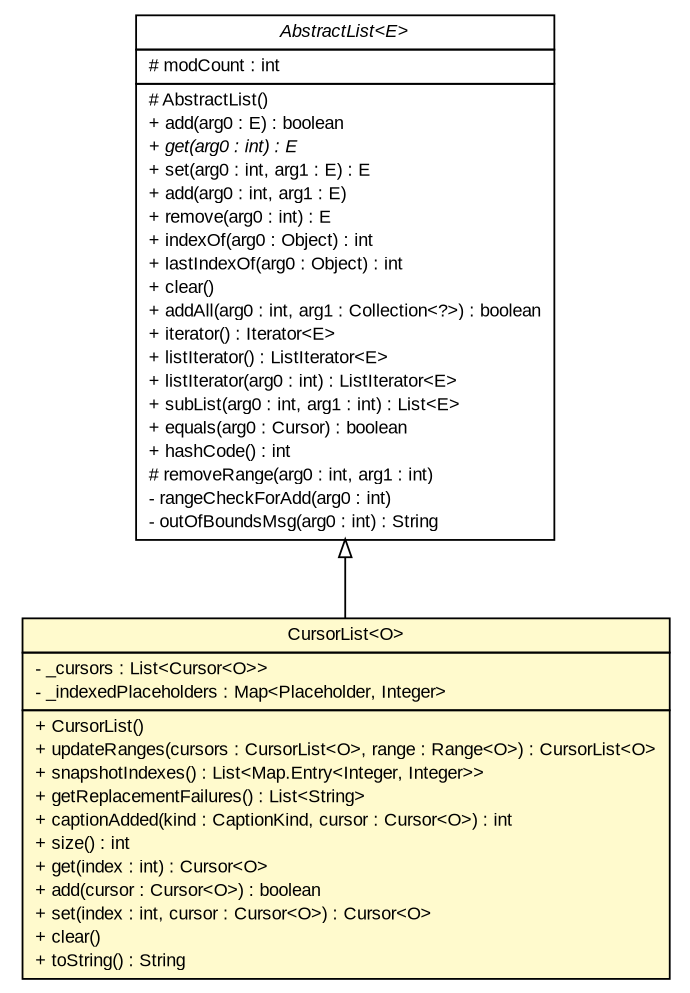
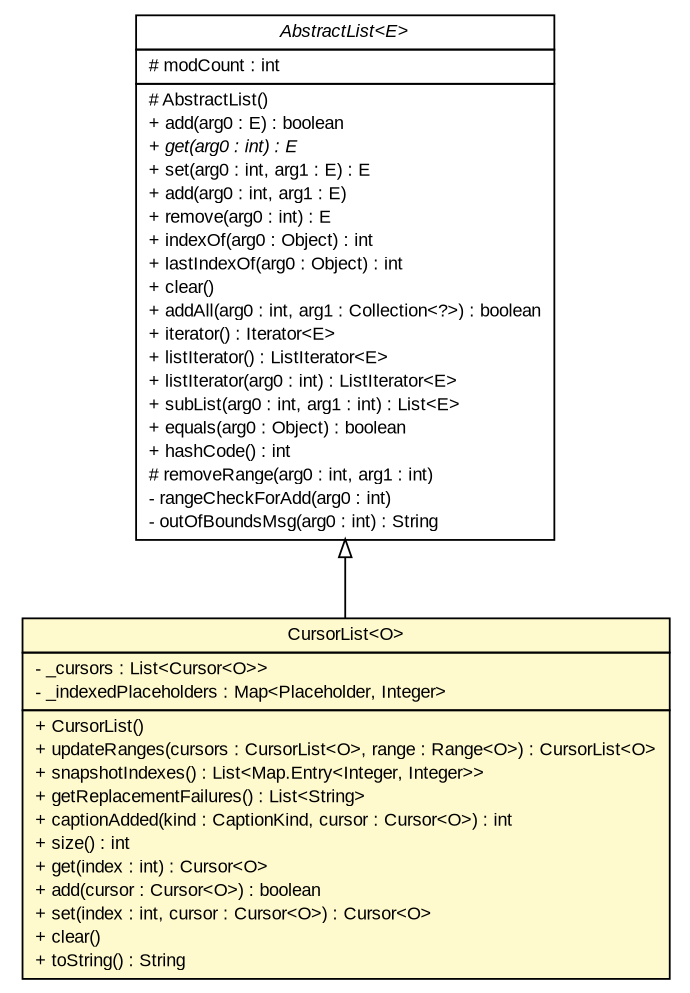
node "AbstractList<E>": text "+ equals(arg0 : Cursor) : boolean" -> "+ equals(arg0 : Object) : boolean"
